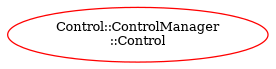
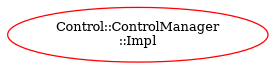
node "Control::ControlManager ::Control": label "Control::ControlManager ::Control" -> "Control::ControlManager ::Impl"
